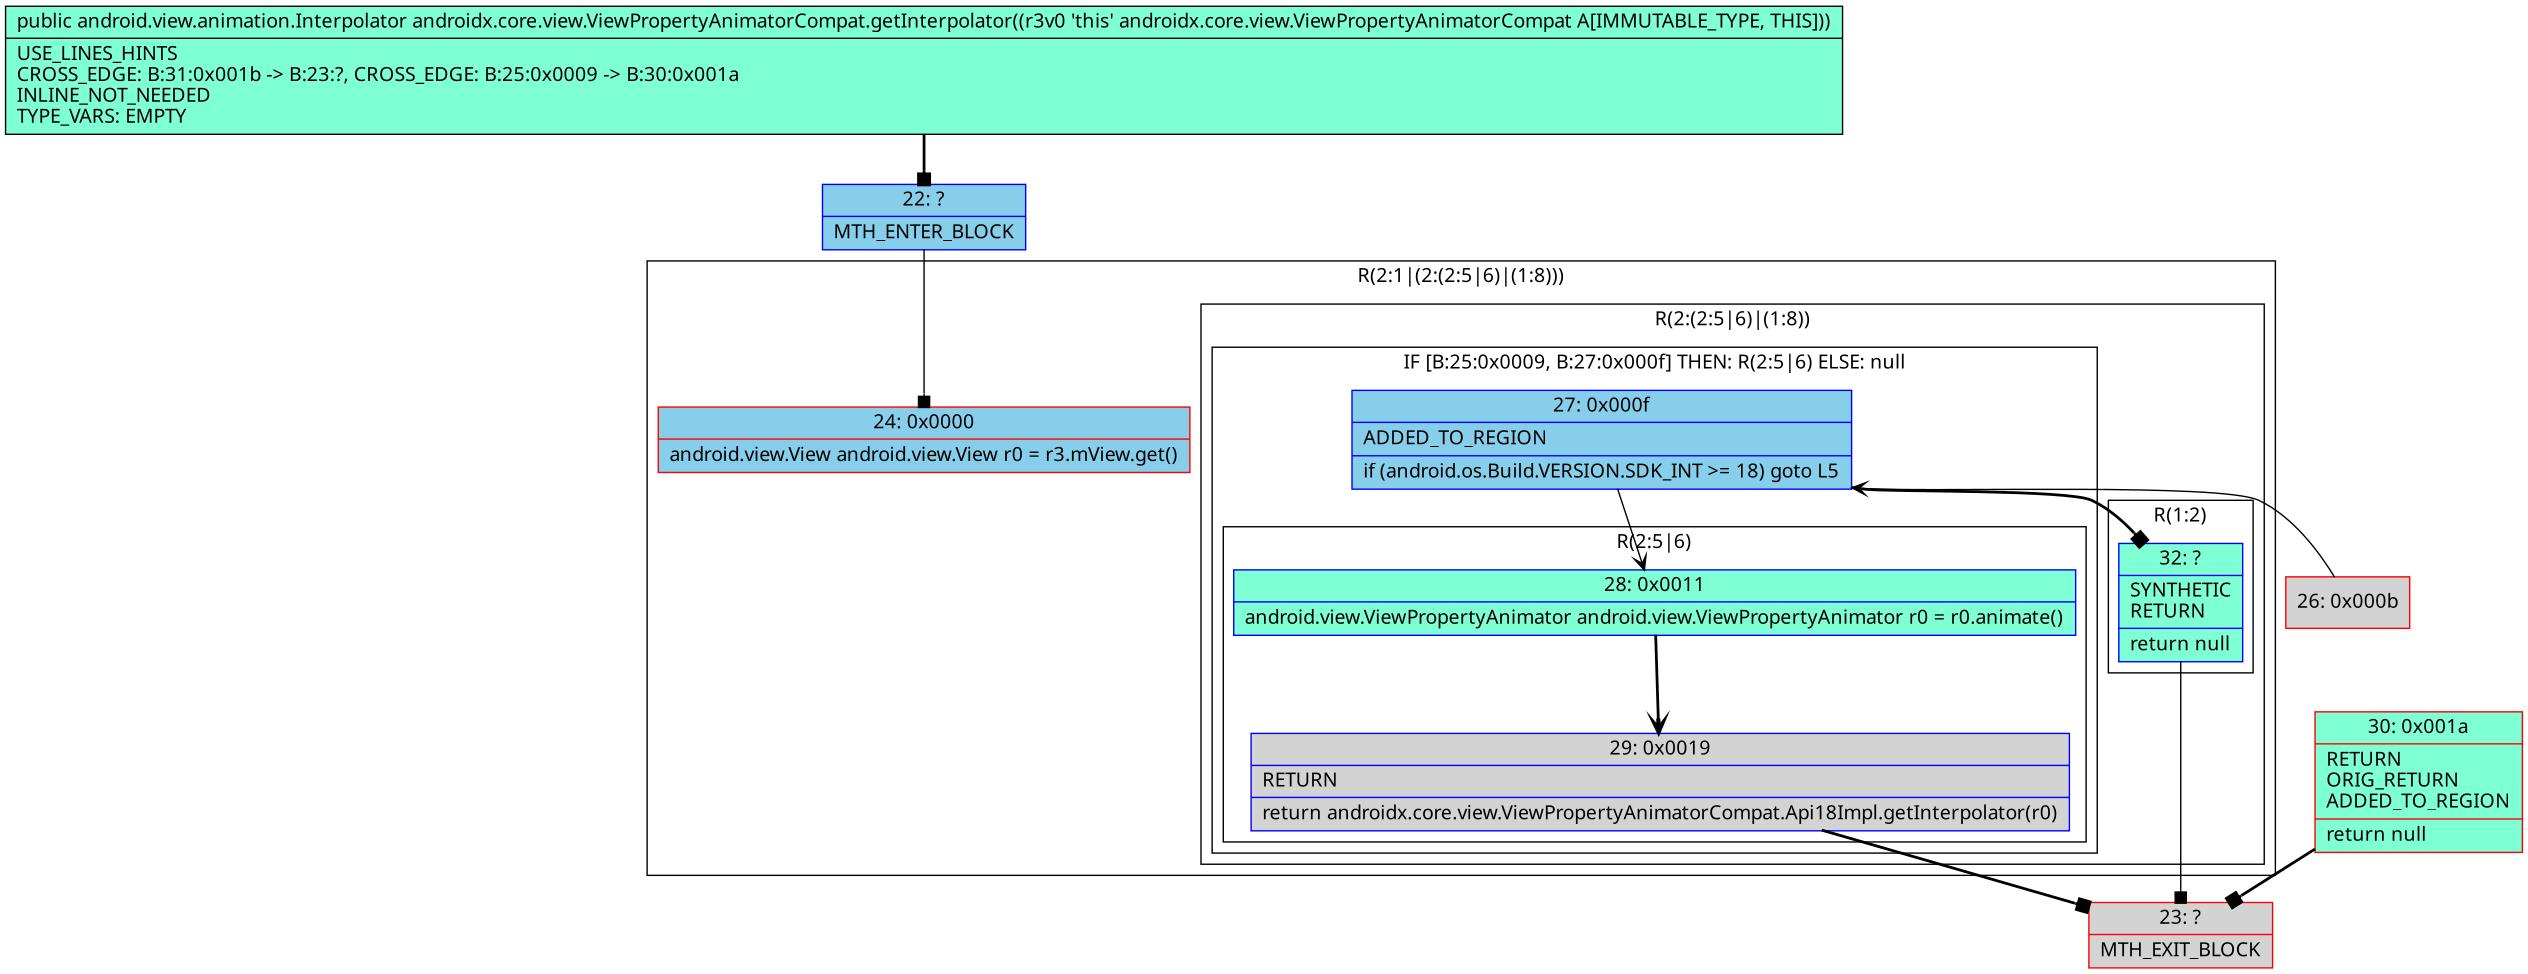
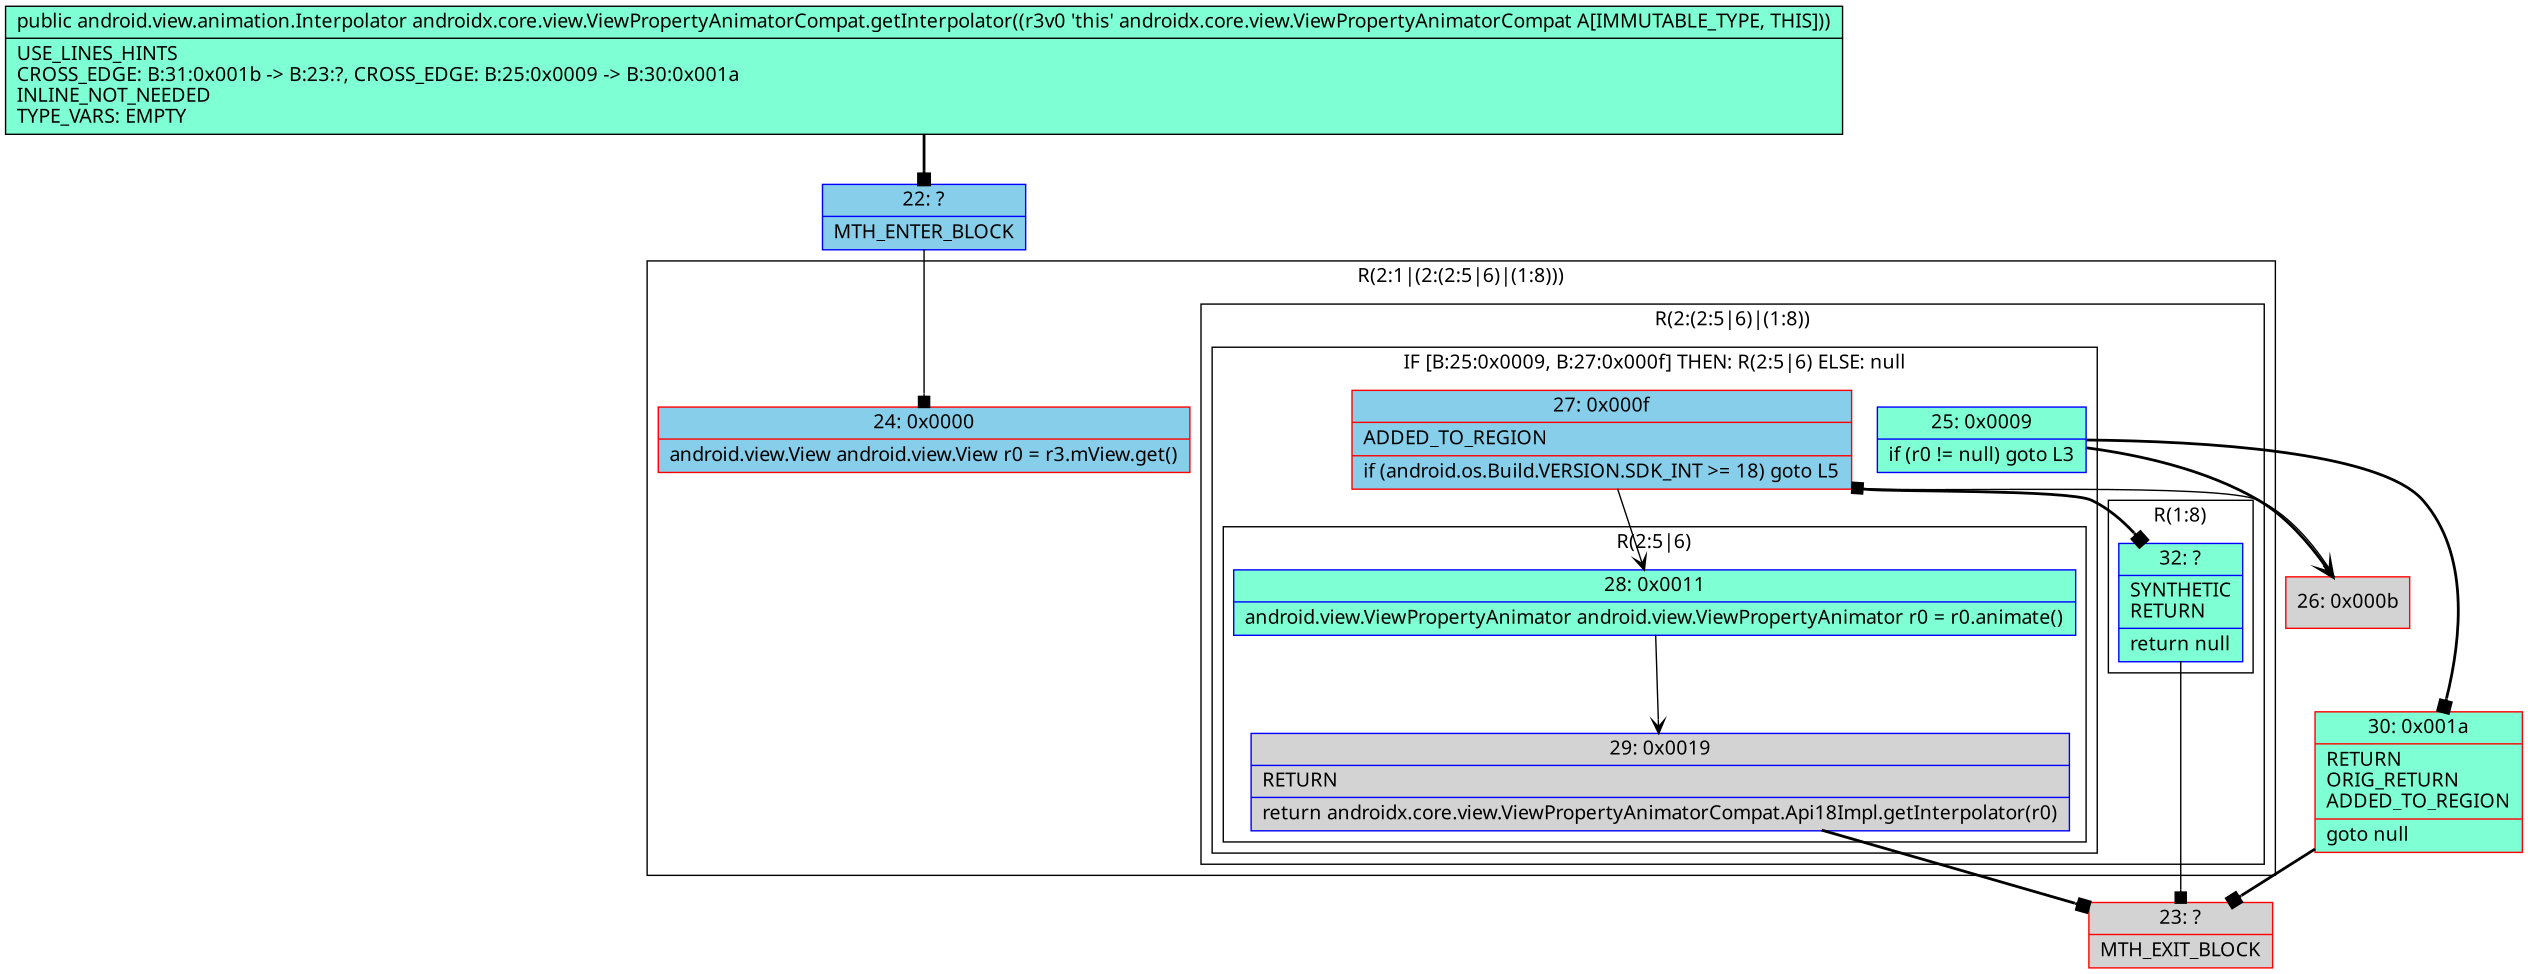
node "27: 0x000f": color blue -> red
node "25: 0x0009": added
edge "26: 0x000b" -> "27: 0x000f": arrowhead vee -> box
cluster "R(1:2)": label "R(1:2)" -> "R(1:8)"
edge "28: 0x0011" -> "29: 0x0019": style bold -> solid
node "30: 0x001a": text "return null" -> "goto null"
